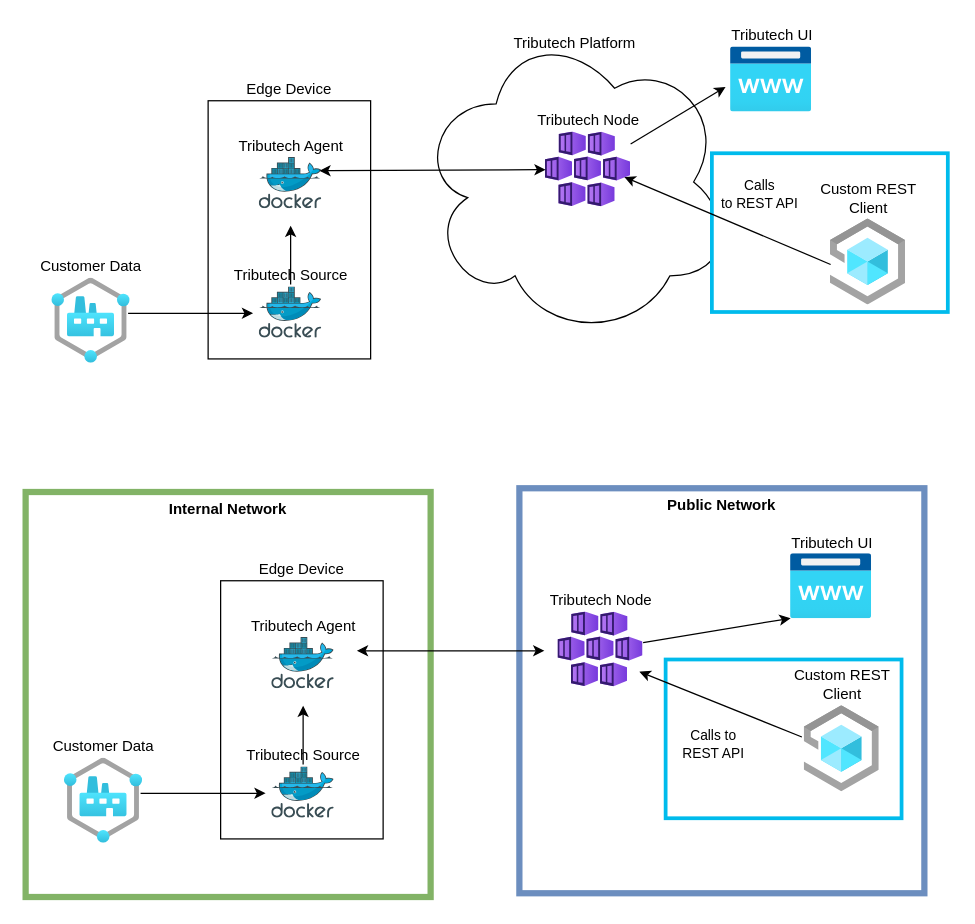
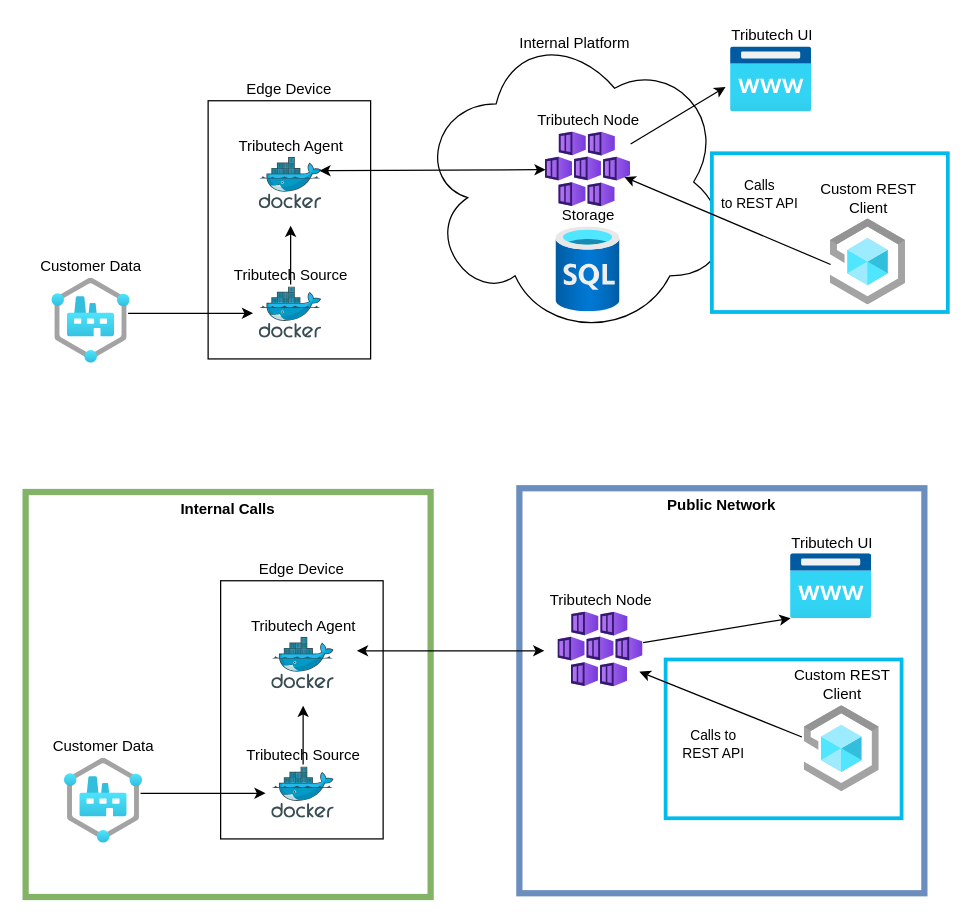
node "Tributech Platform": label "Tributech Platform" -> "Internal Platform"
node "Storage": added
node "Internal Network": label "Internal Network" -> "Internal Calls"
